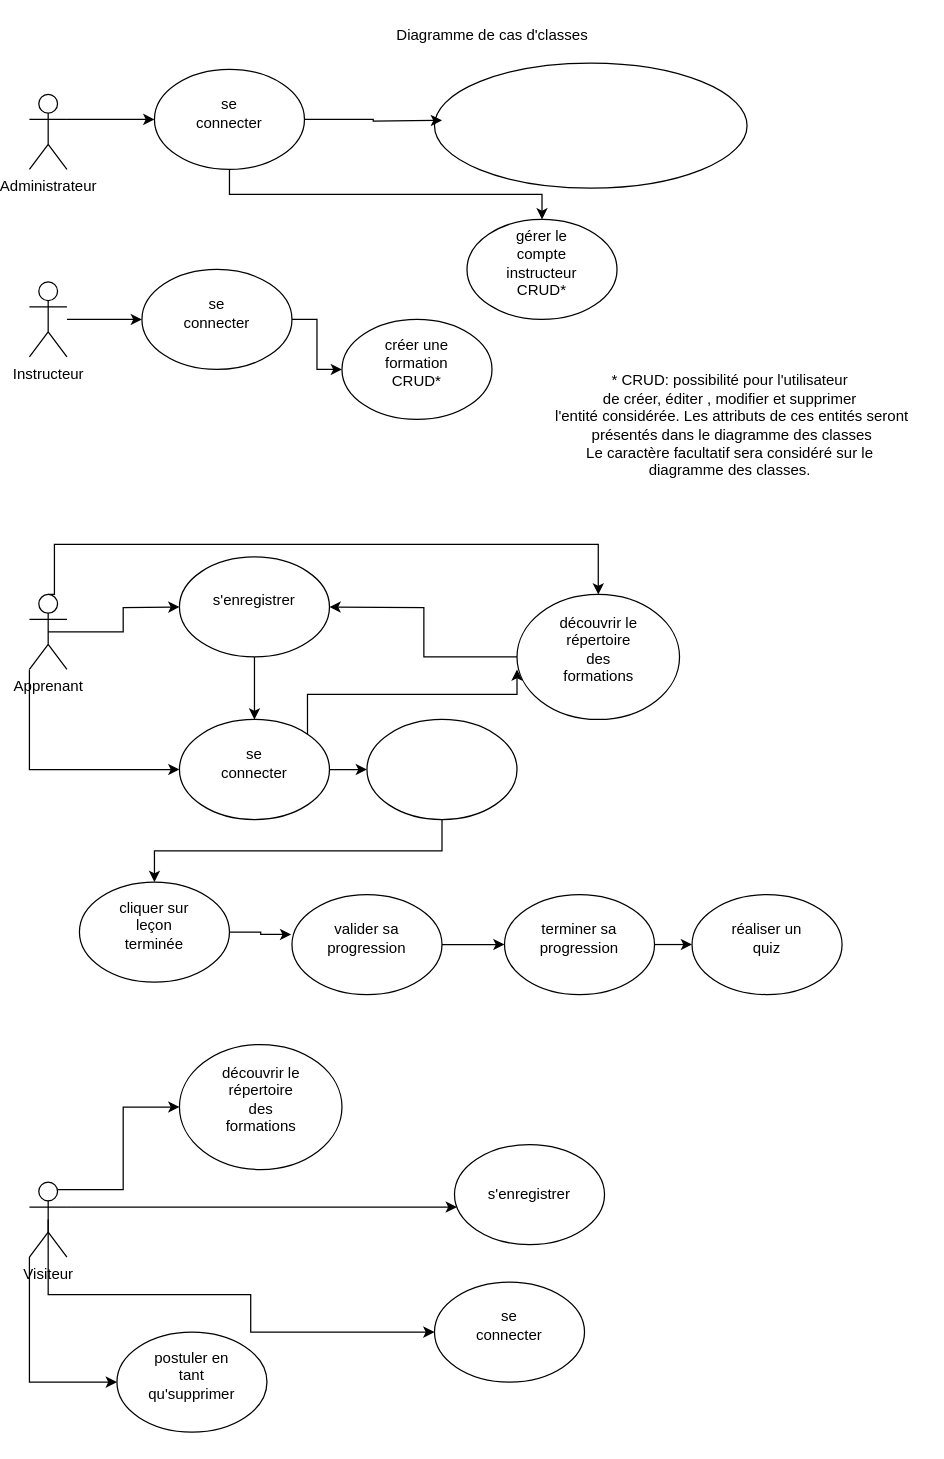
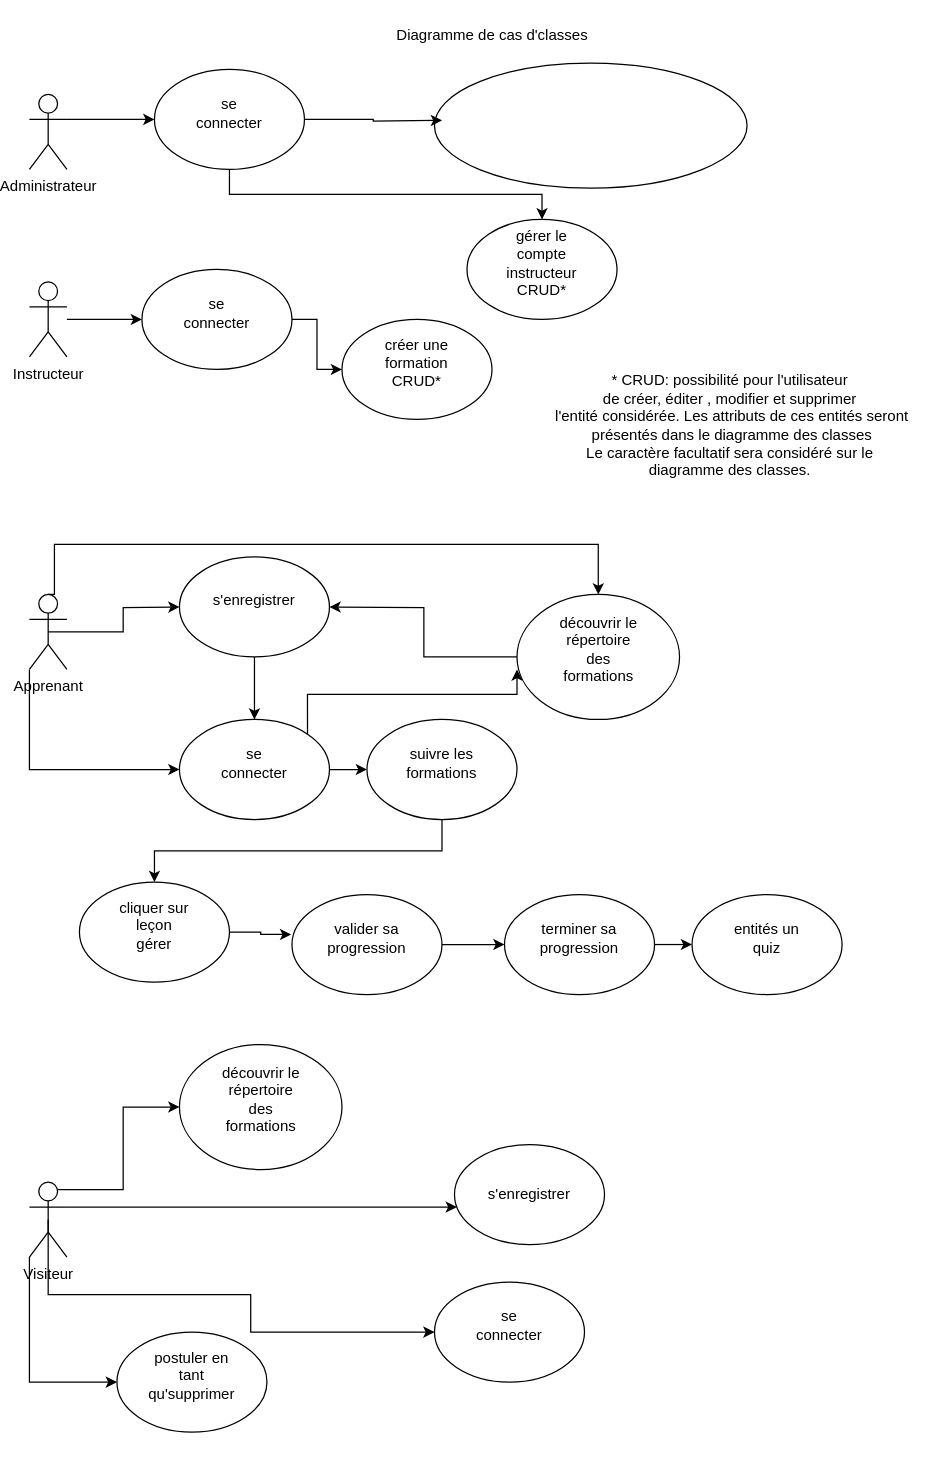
node "suivre les formations": added
node "cliquer sur leçon terminée": label "cliquer sur leçon terminée" -> "cliquer sur leçon gérer"
node "réaliser un quiz": label "réaliser un quiz" -> "entités un quiz"
